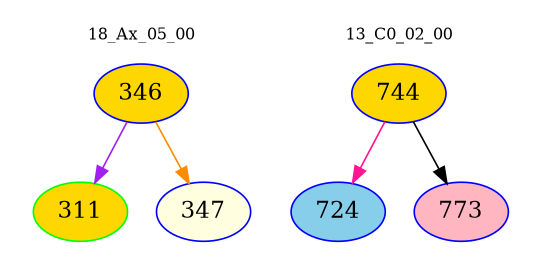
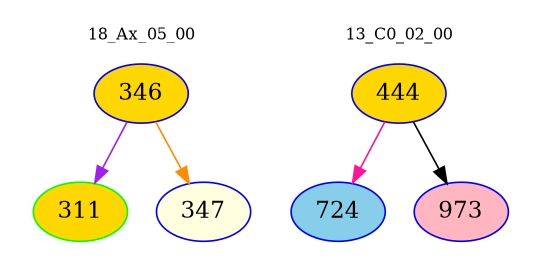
node "744": label "744" -> "444"
node "773": label "773" -> "973"
